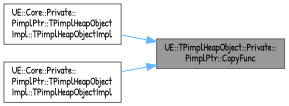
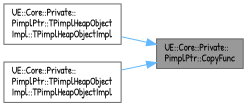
node "UE::TPimplHeapObject::Private:: PimplPtr::CopyFunc": label "UE::TPimplHeapObject::Private:: PimplPtr::CopyFunc" -> "UE::Core::Private:: PimplPtr::CopyFunc"
